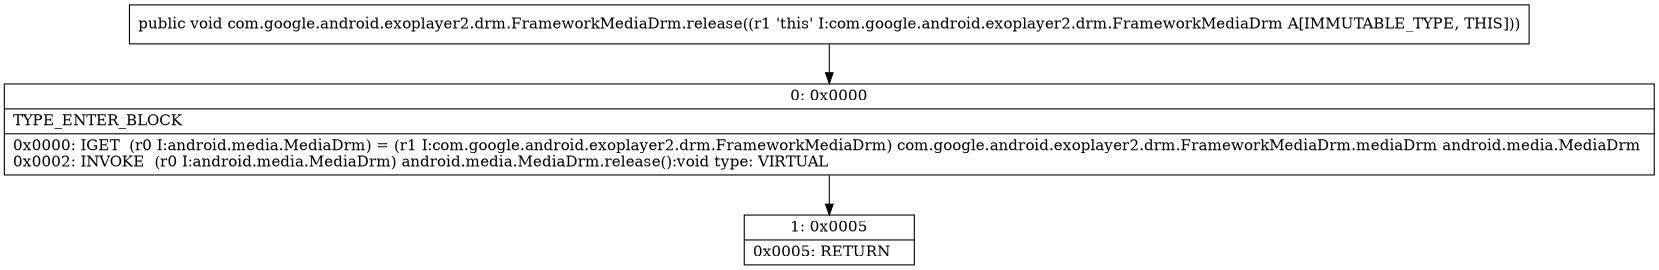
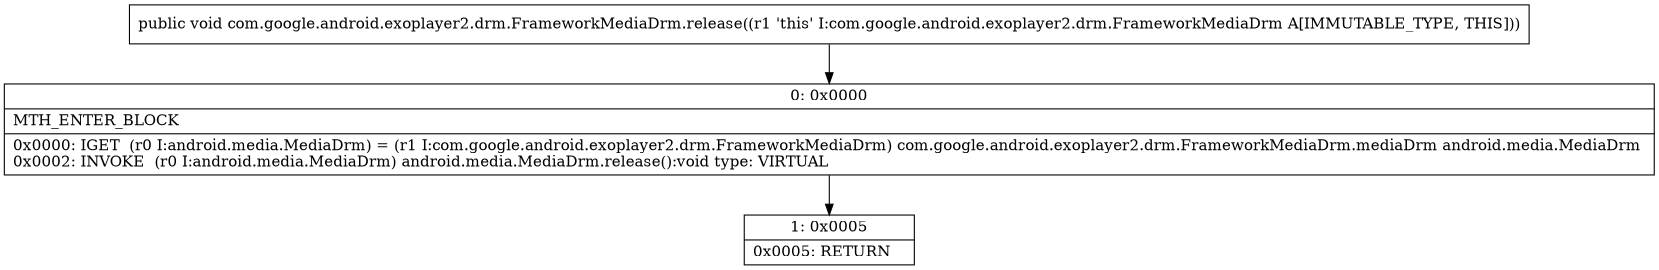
node "0: 0x0000": text "TYPE_ENTER_BLOCK" -> "MTH_ENTER_BLOCK"
